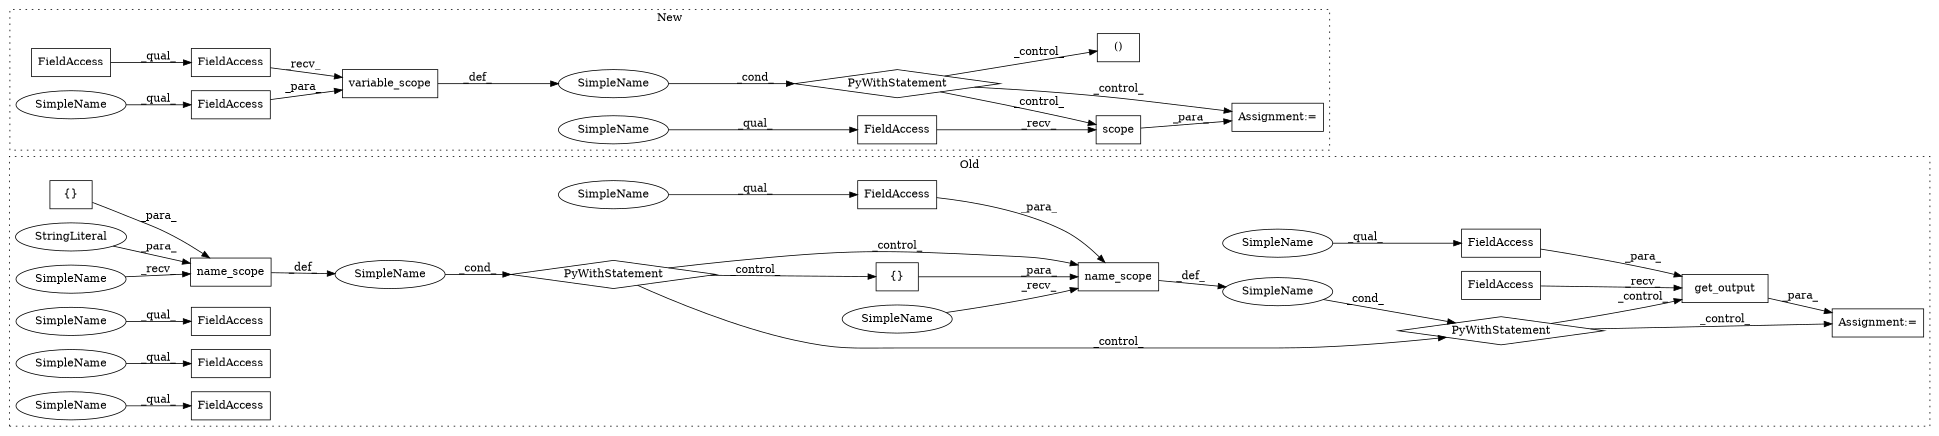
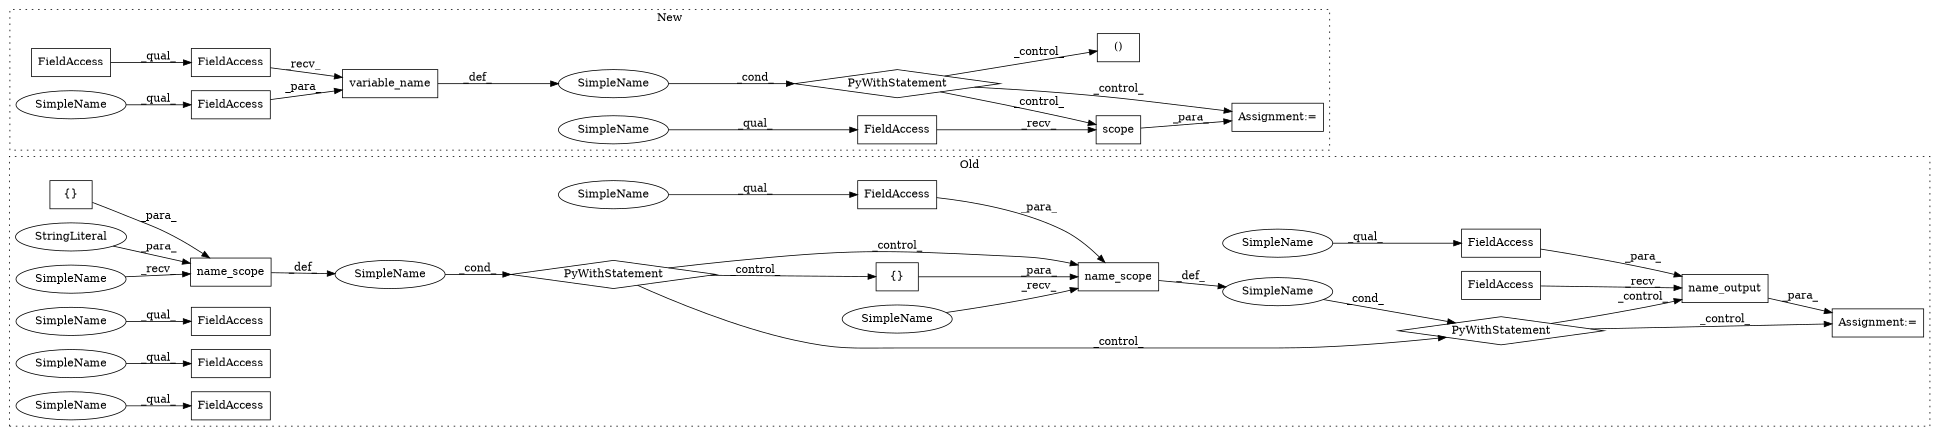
node "variable_scope": label "variable_scope" -> "variable_name"
node "get_output": label "get_output" -> "name_output"
